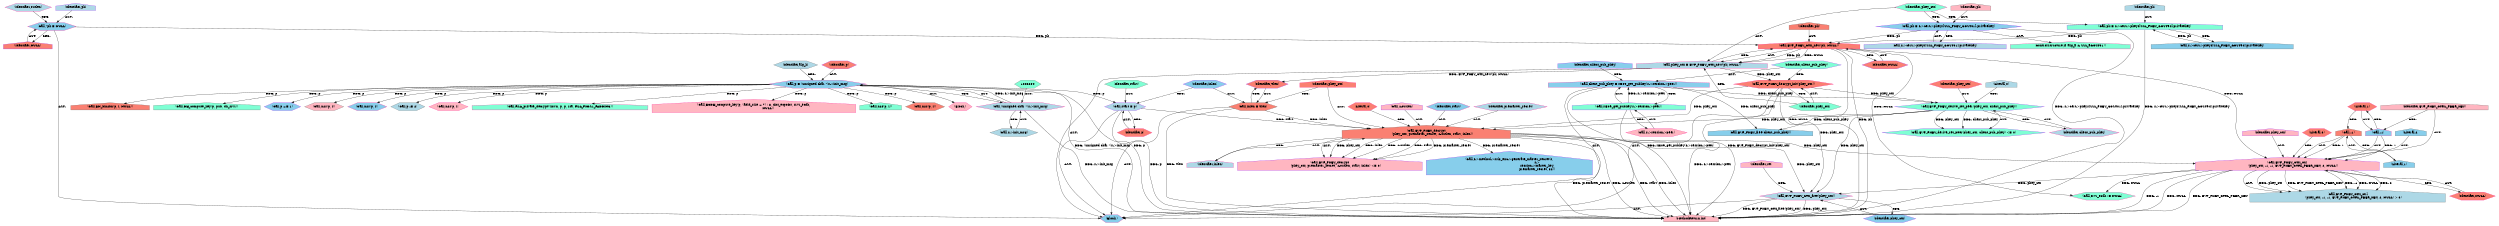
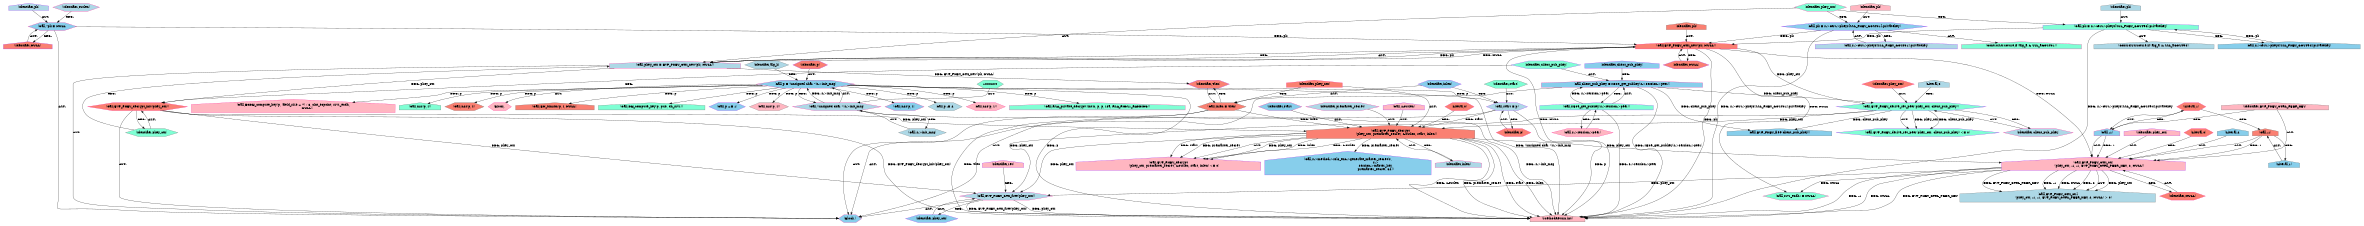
node "(ControlStructure,if (alg_a & SSL_aGOST94))": added
edge "(Call,EVP_PKEY_decrypt_init(pkey_ctx))" -> "(Call,EVP_PKEY_derive_set_peer(pkey_ctx, client_pub_pkey))": now "(Call,EVP_PKEY_CTX_new(pk, NULL))" -> "(Call,EVP_PKEY_derive_set_peer(pkey_ctx, client_pub_pkey))"
